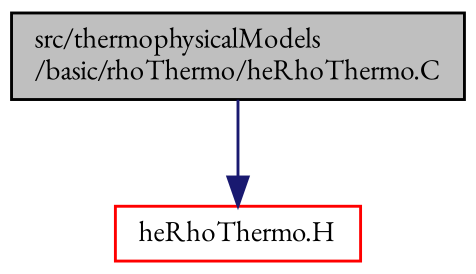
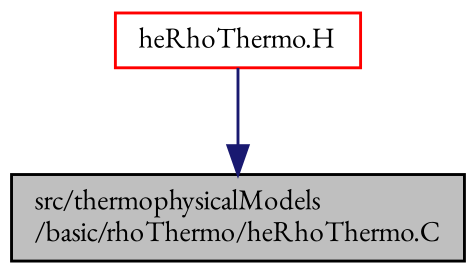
edge "src/thermophysicalModels /basic/rhoThermo/heRhoThermo.C" -> "heRhoThermo.H": reversed
